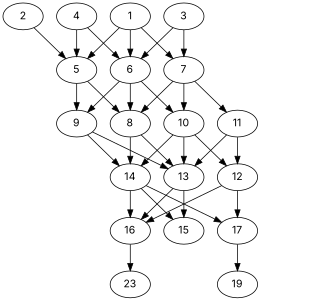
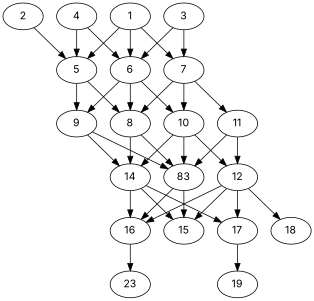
node "13": label "13" -> "83"
edge "12" -> "15": added
node "18": added
